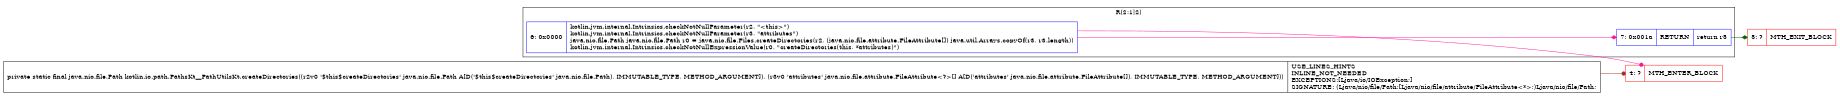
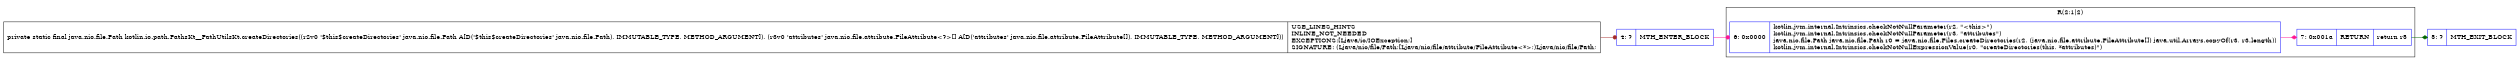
node "5: ?": color red -> blue
edge "6: 0x0000" -> "4: ?": reversed
node "4: ?": color red -> blue
